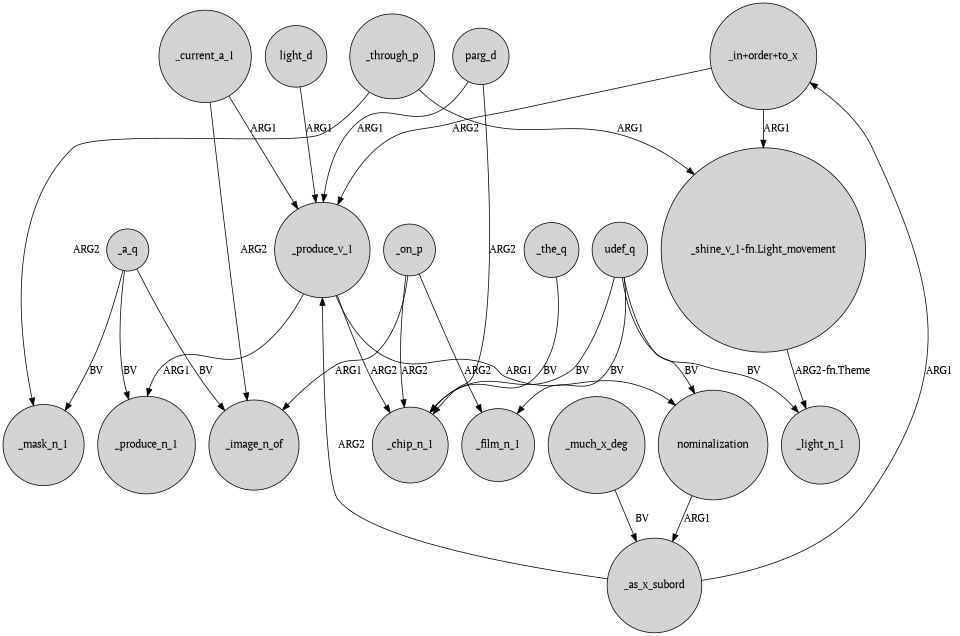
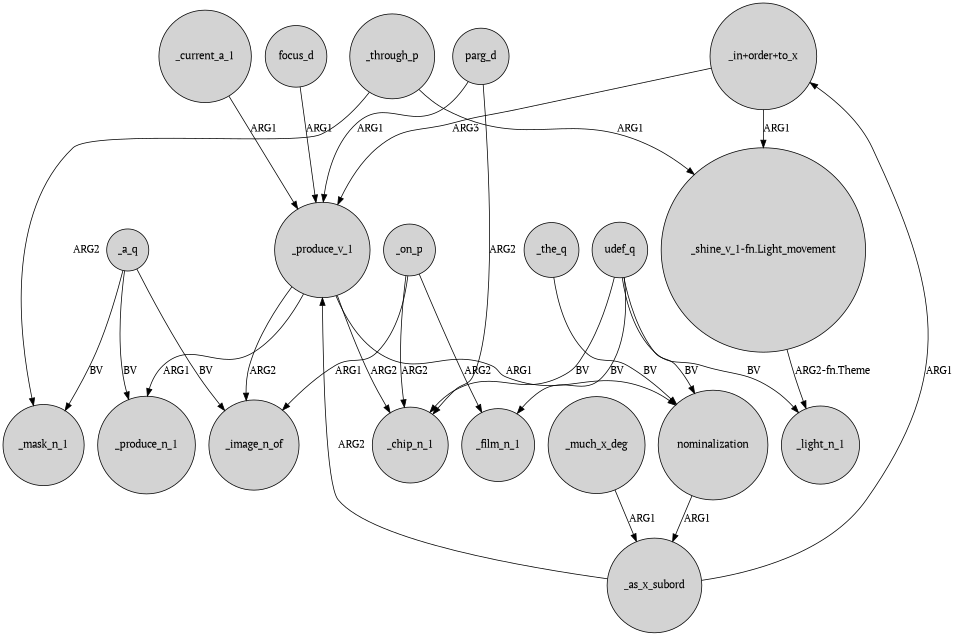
node "light_d": label "light_d" -> "focus_d"
edge "_in+order+to_x" -> "_produce_v_1": label "ARG2" -> "ARG3"
edge "_current_a_1" -> "_image_n_of": now "_produce_v_1" -> "_image_n_of"
edge "_the_q" -> "_chip_n_1": now "_the_q" -> "nominalization"
edge "_much_x_deg" -> "_as_x_subord": label "BV" -> "ARG1"
